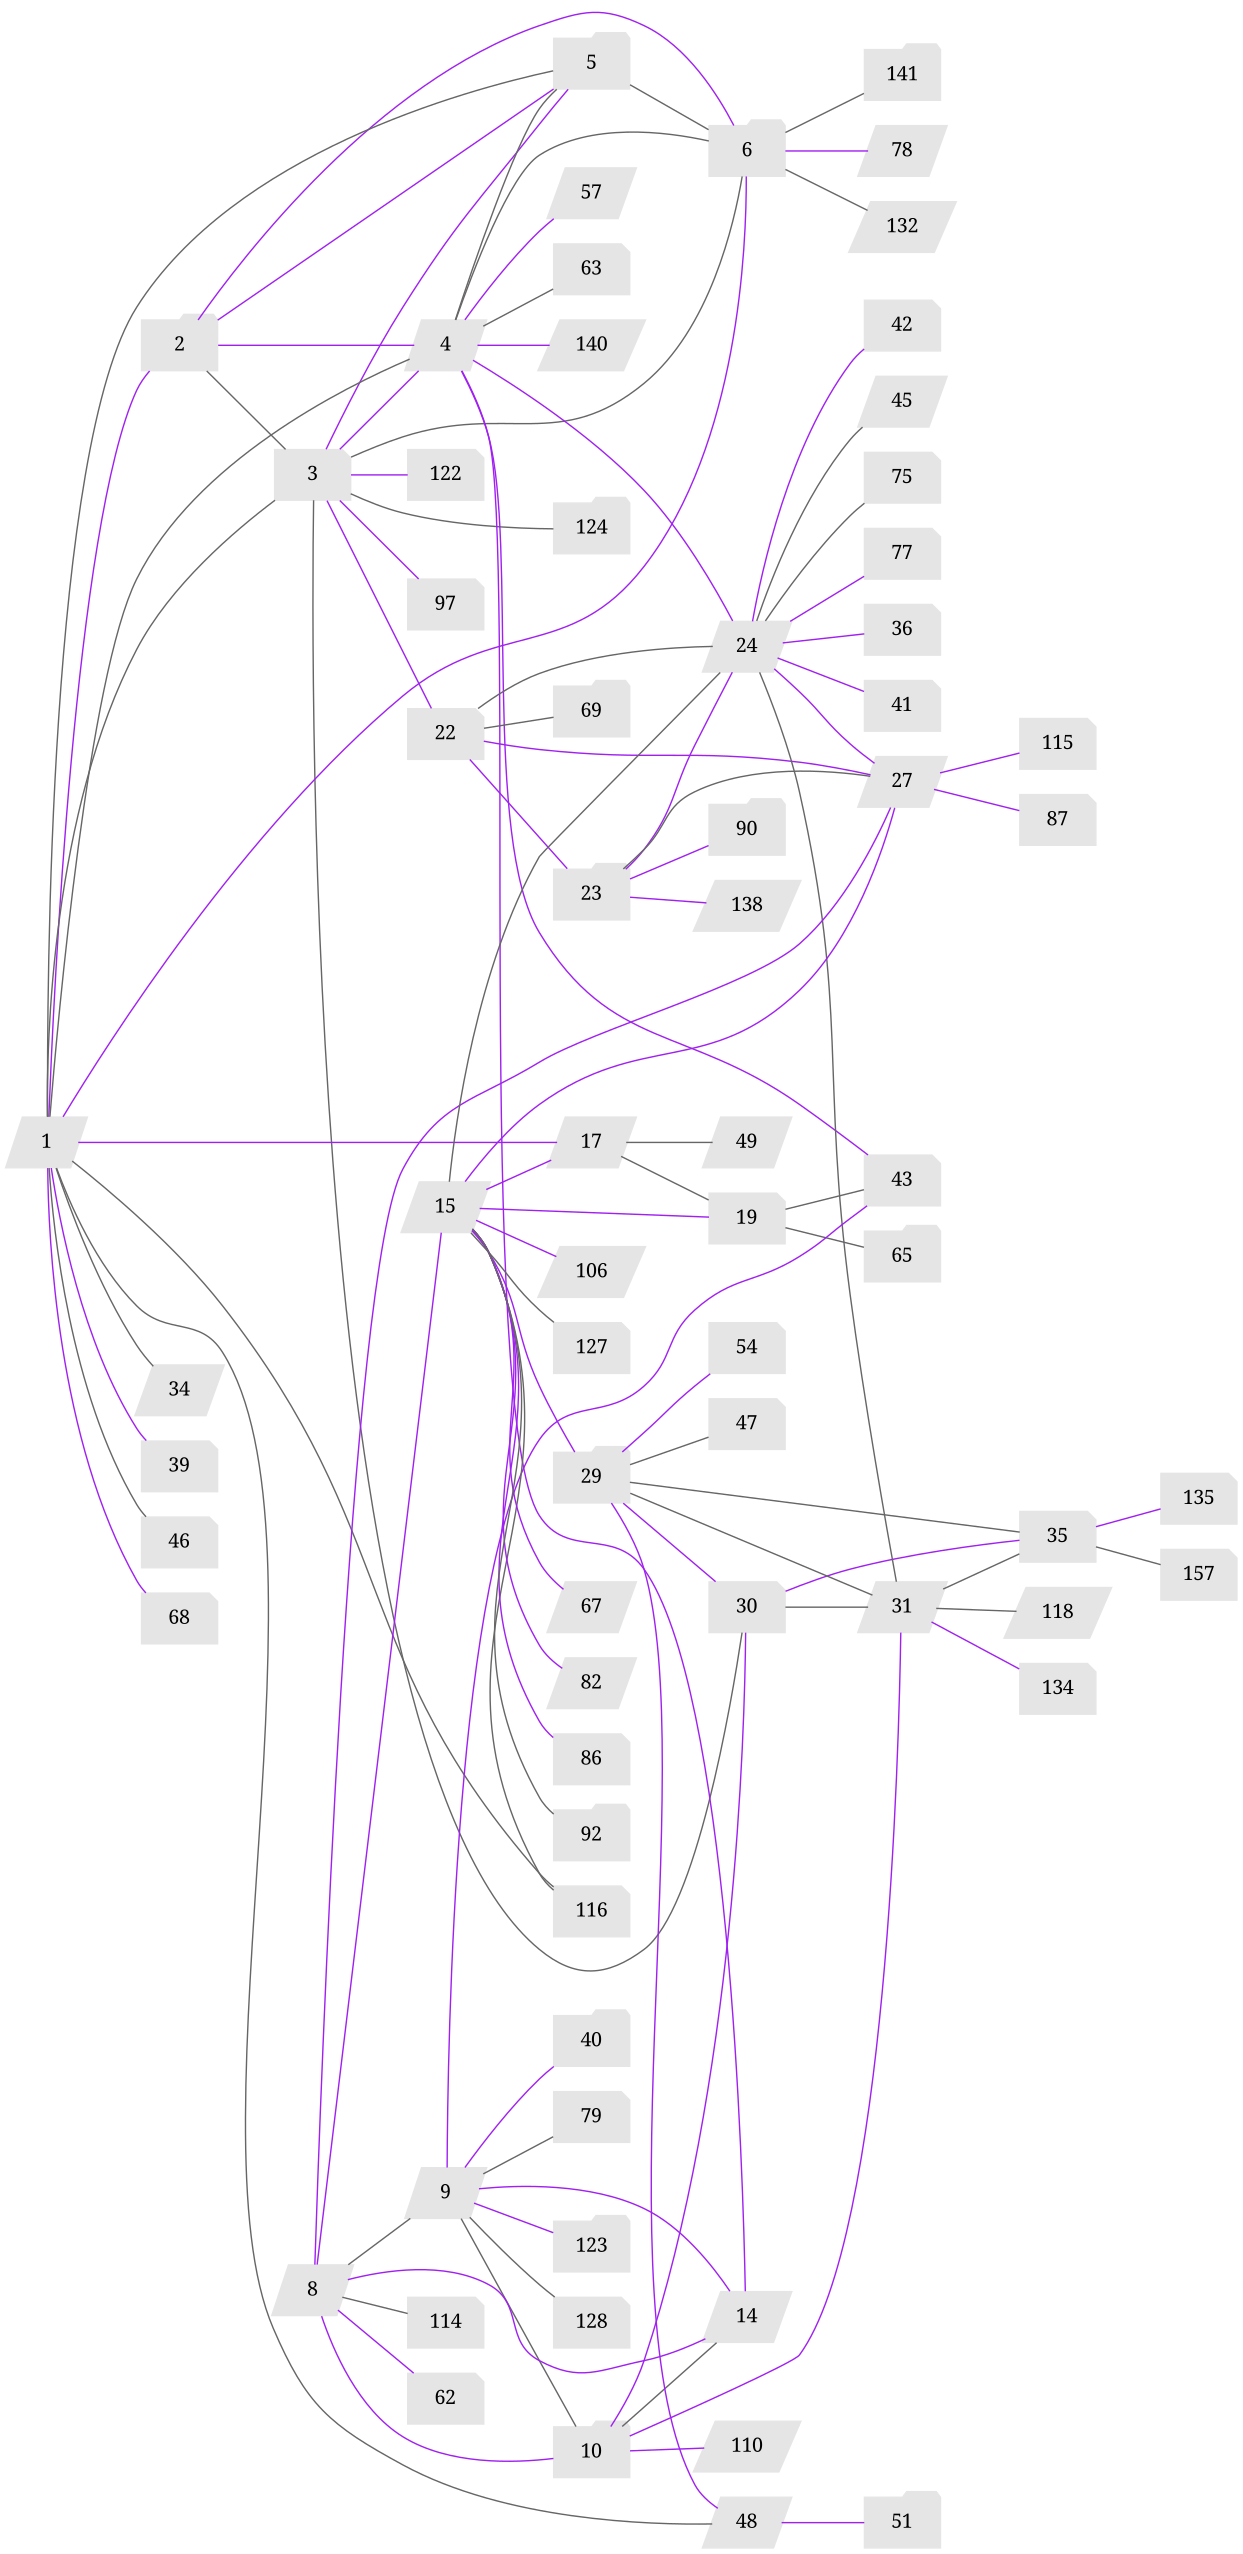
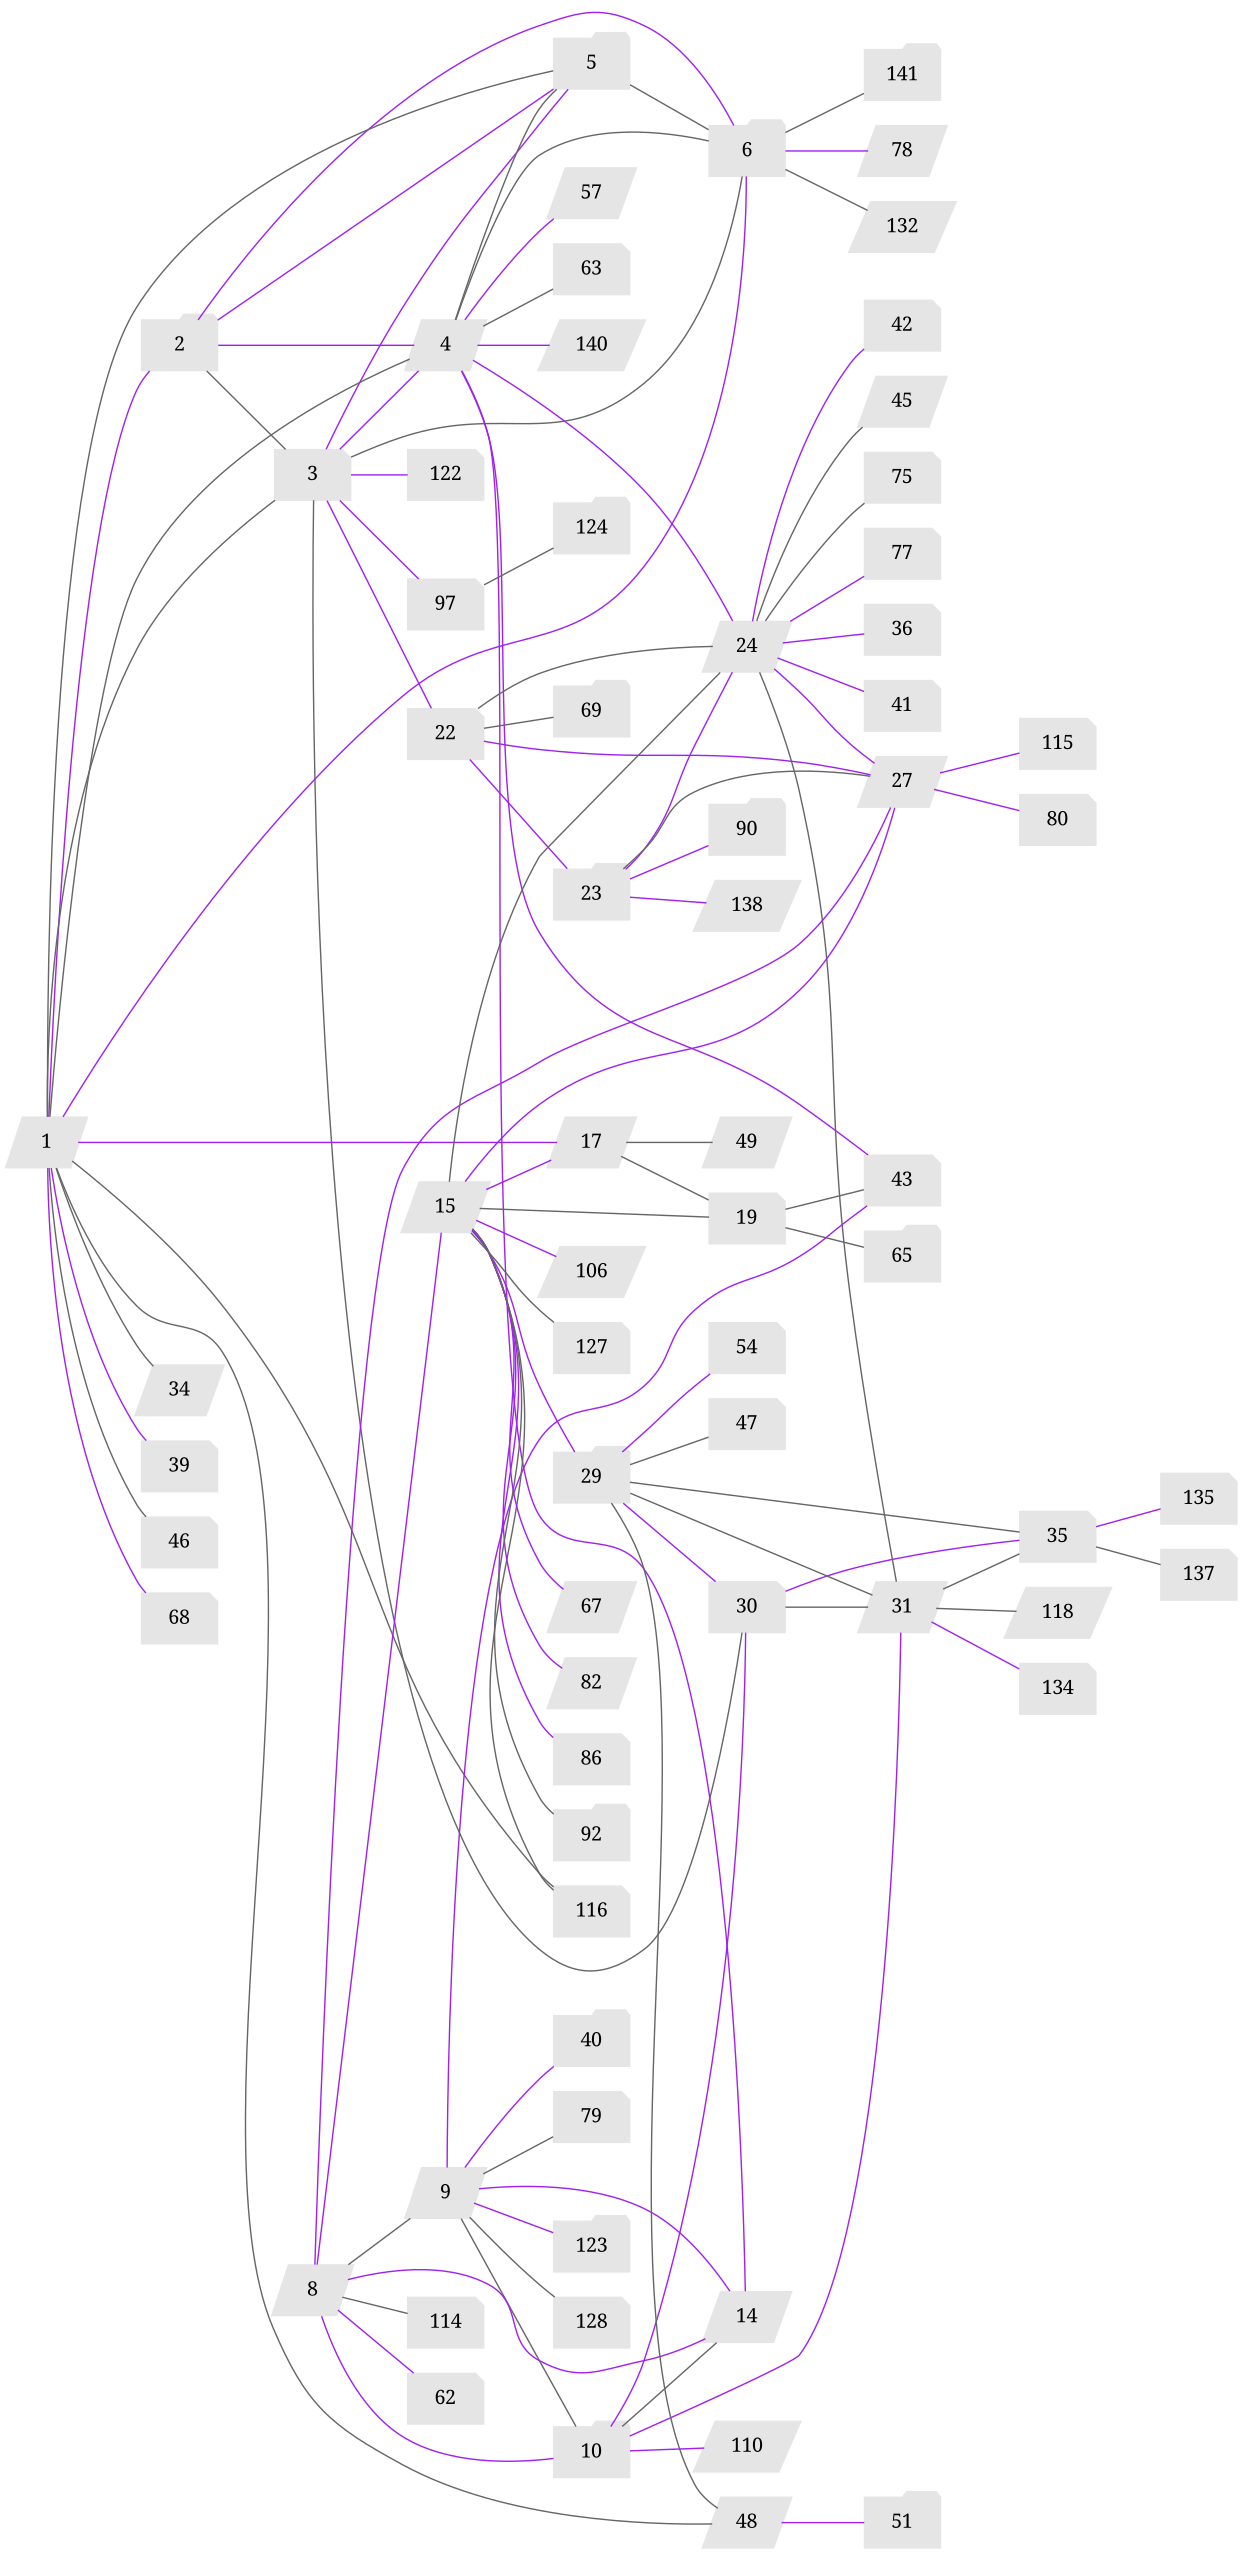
edge "3" -- "124": now "97" -- "124"
node "87": label "87" -> "80"
edge "15" -- "19": color purple -> gray40
node "157": label "157" -> "137"
edge "29" -- "48": color purple -> gray40
